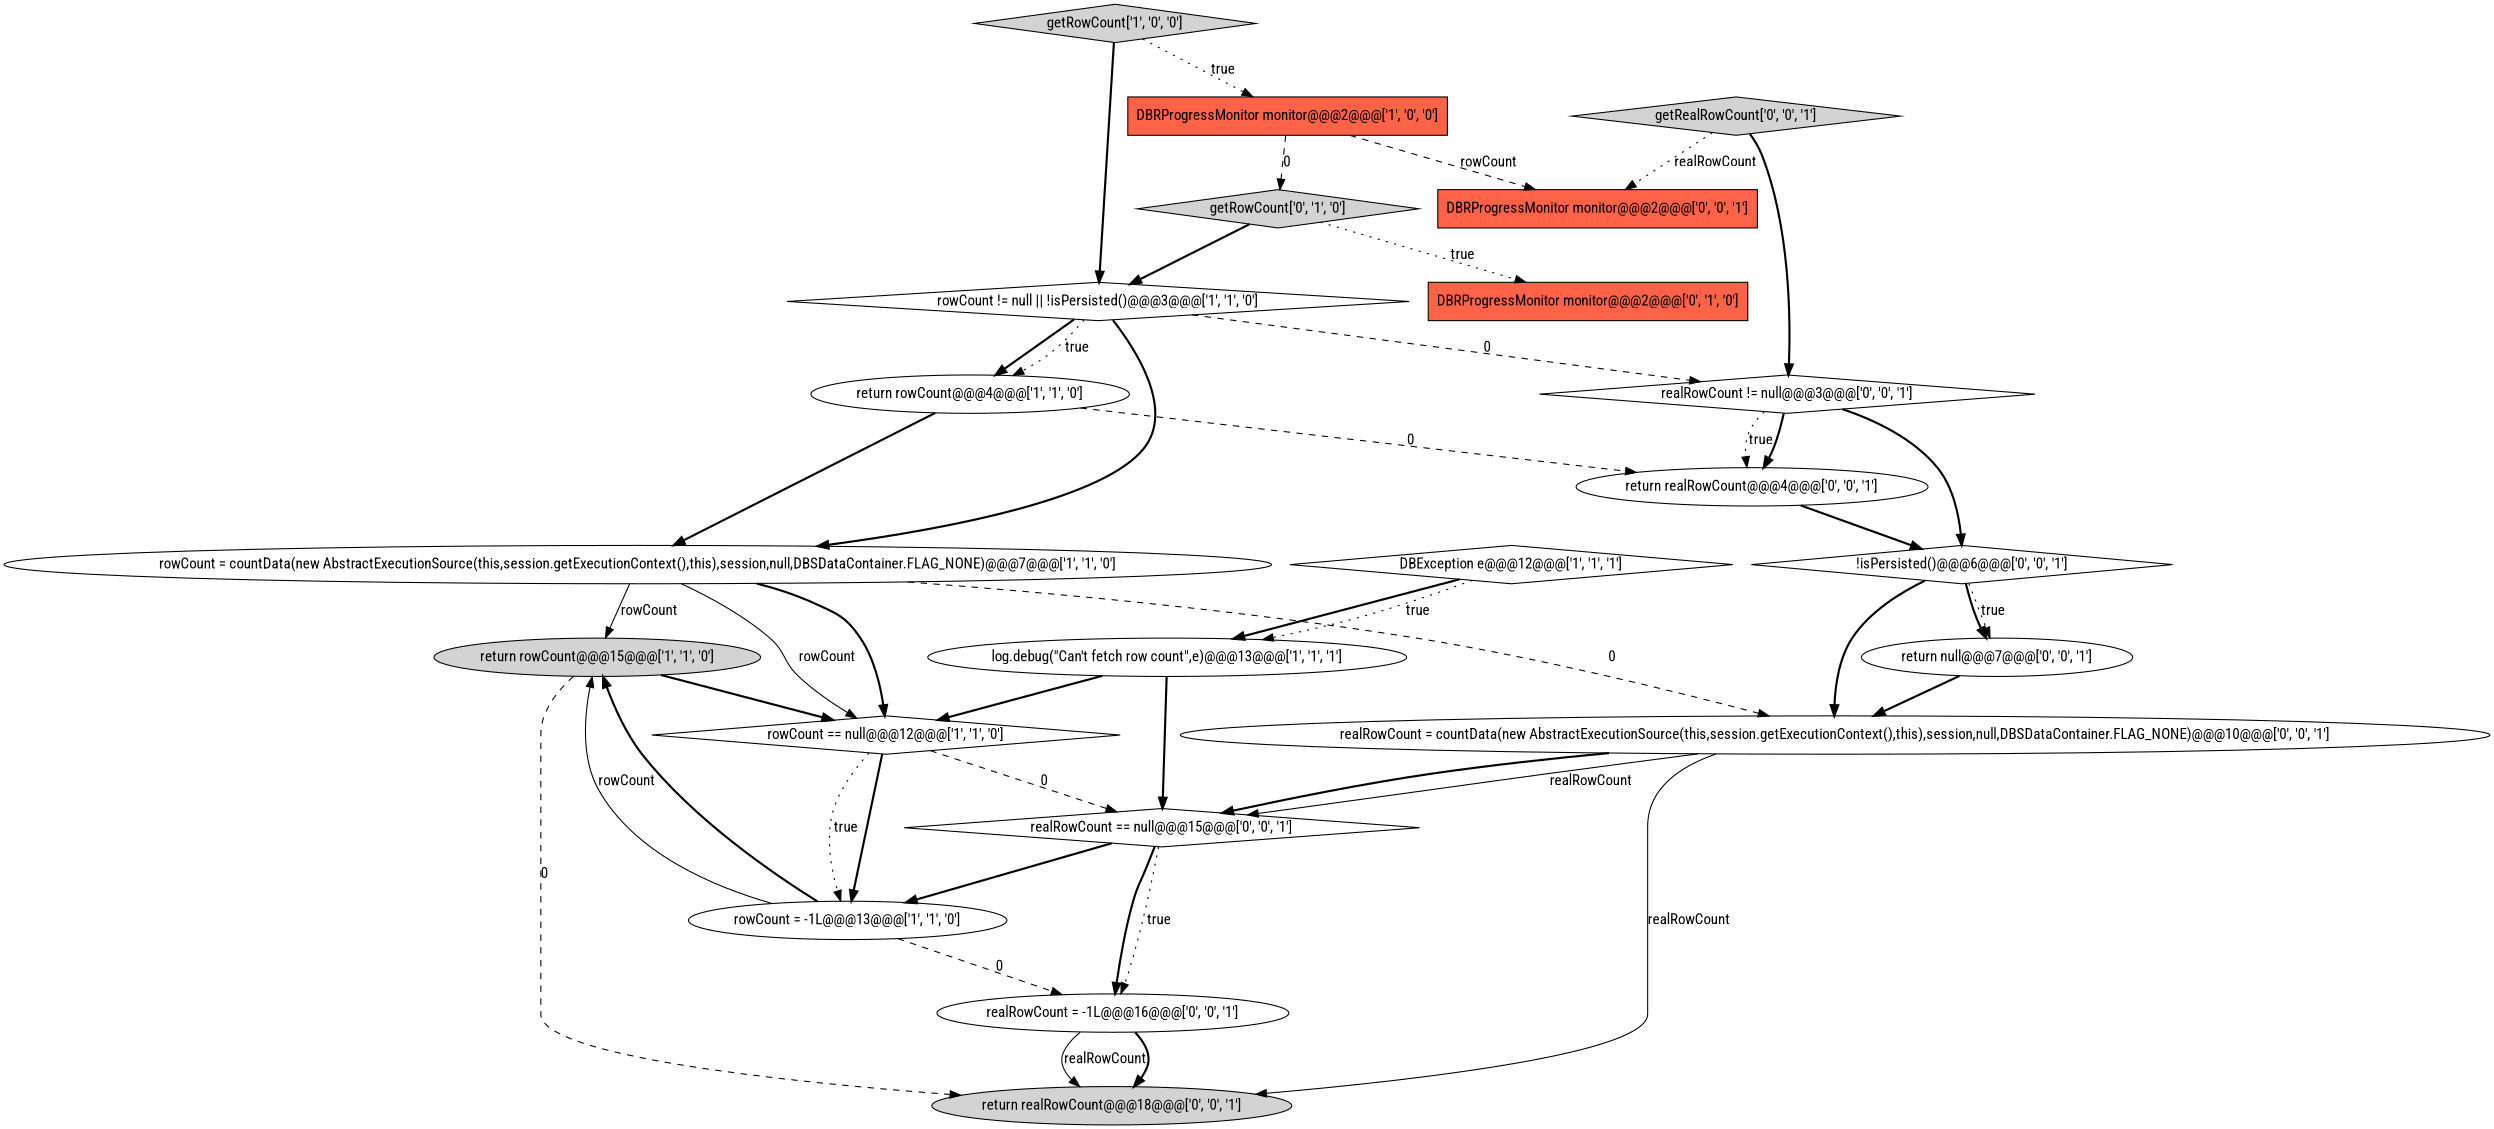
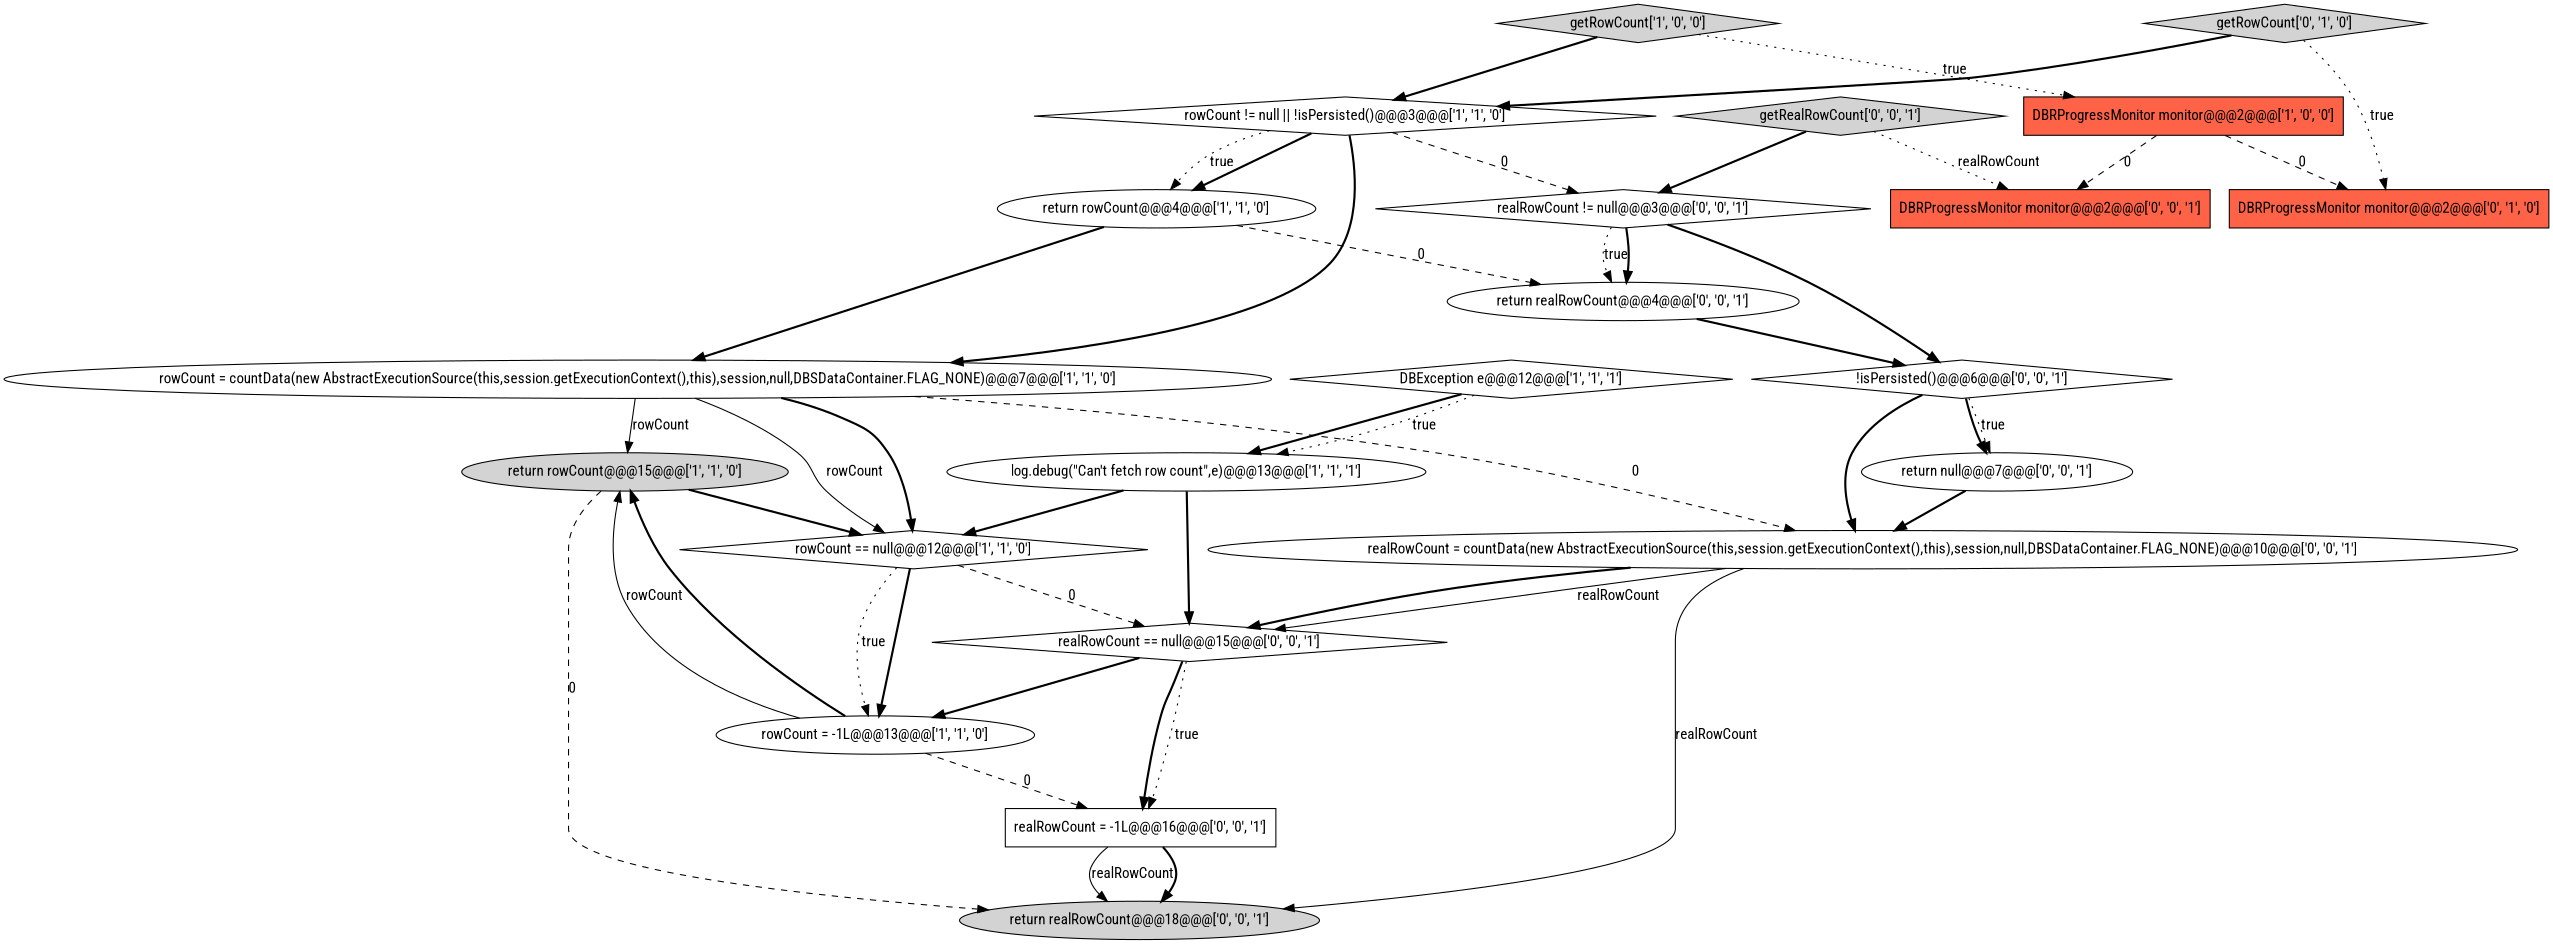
edge "DBRProgressMonitor monitor@@@2@@@['1', '0', '0']" -> "getRowCount['0', '1', '0']": now "DBRProgressMonitor monitor@@@2@@@['1', '0', '0']" -> "DBRProgressMonitor monitor@@@2@@@['0', '1', '0']"
edge "DBRProgressMonitor monitor@@@2@@@['1', '0', '0']" -> "DBRProgressMonitor monitor@@@2@@@['0', '0', '1']": label "rowCount" -> "0"
node "realRowCount = -1L@@@16@@@['0', '0', '1']": shape ellipse -> box
